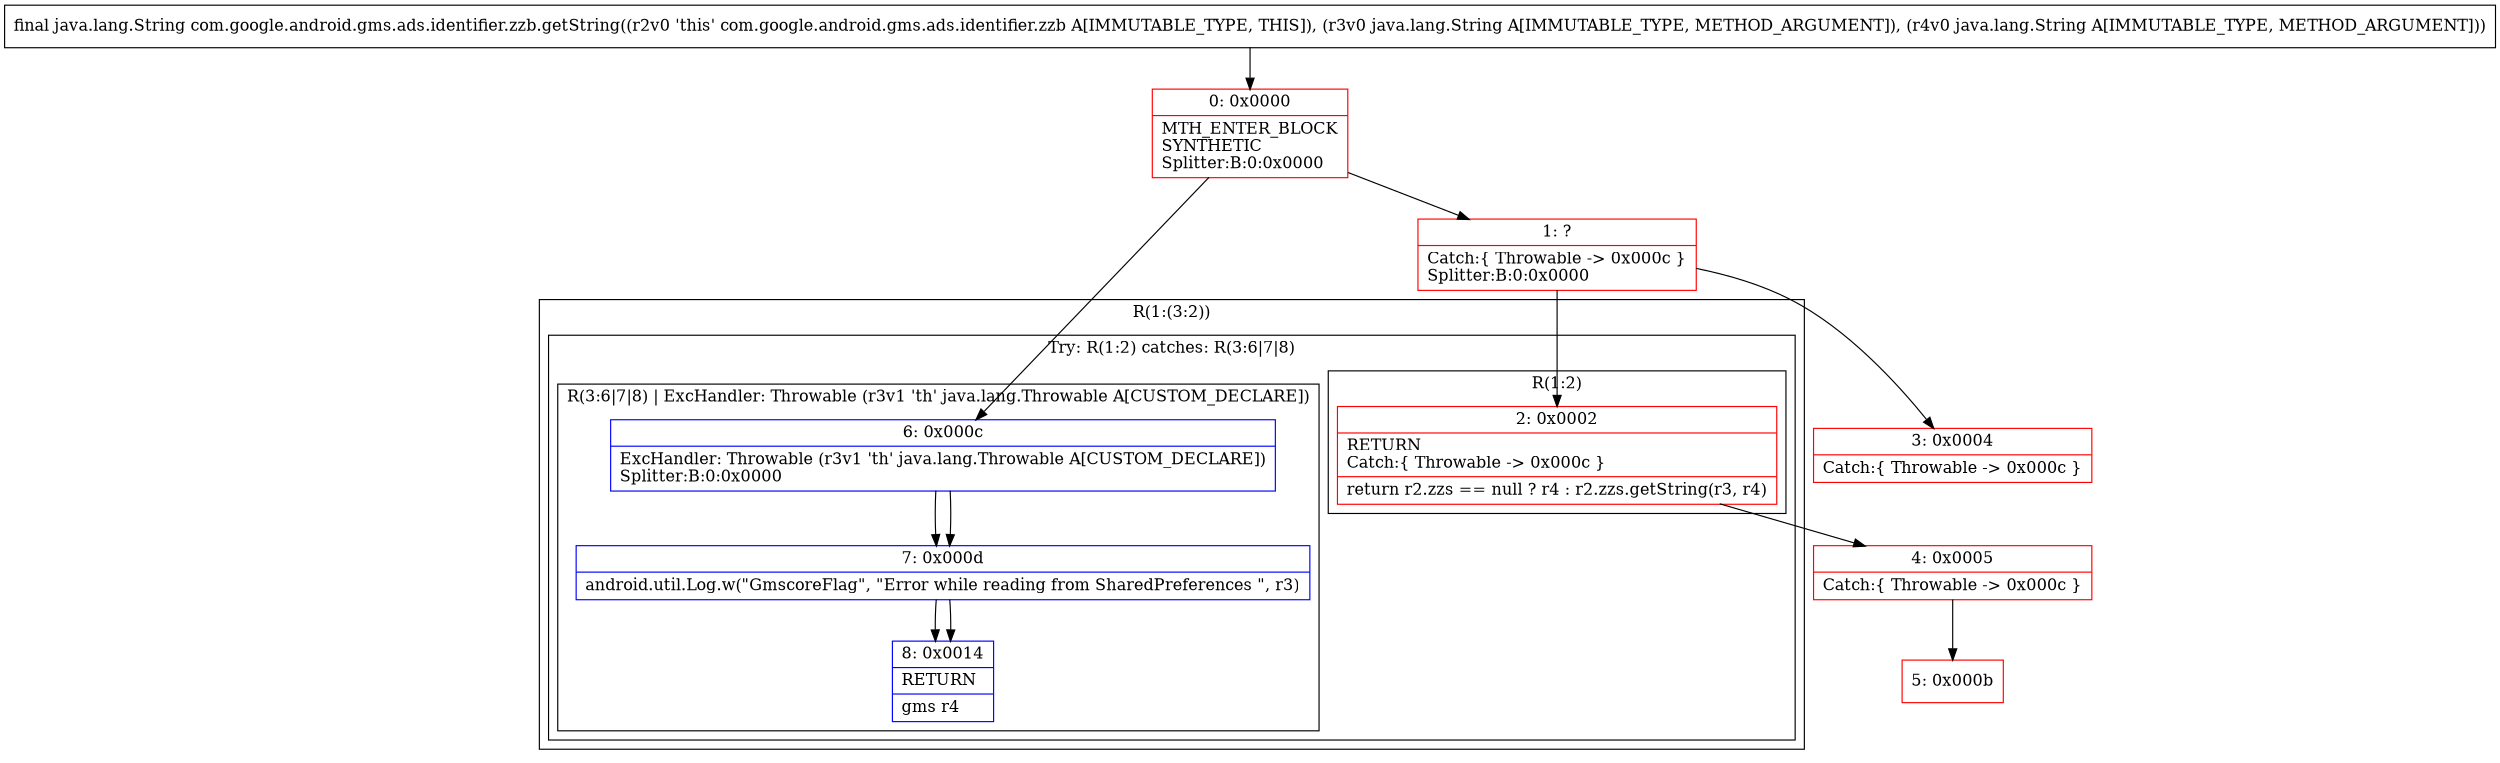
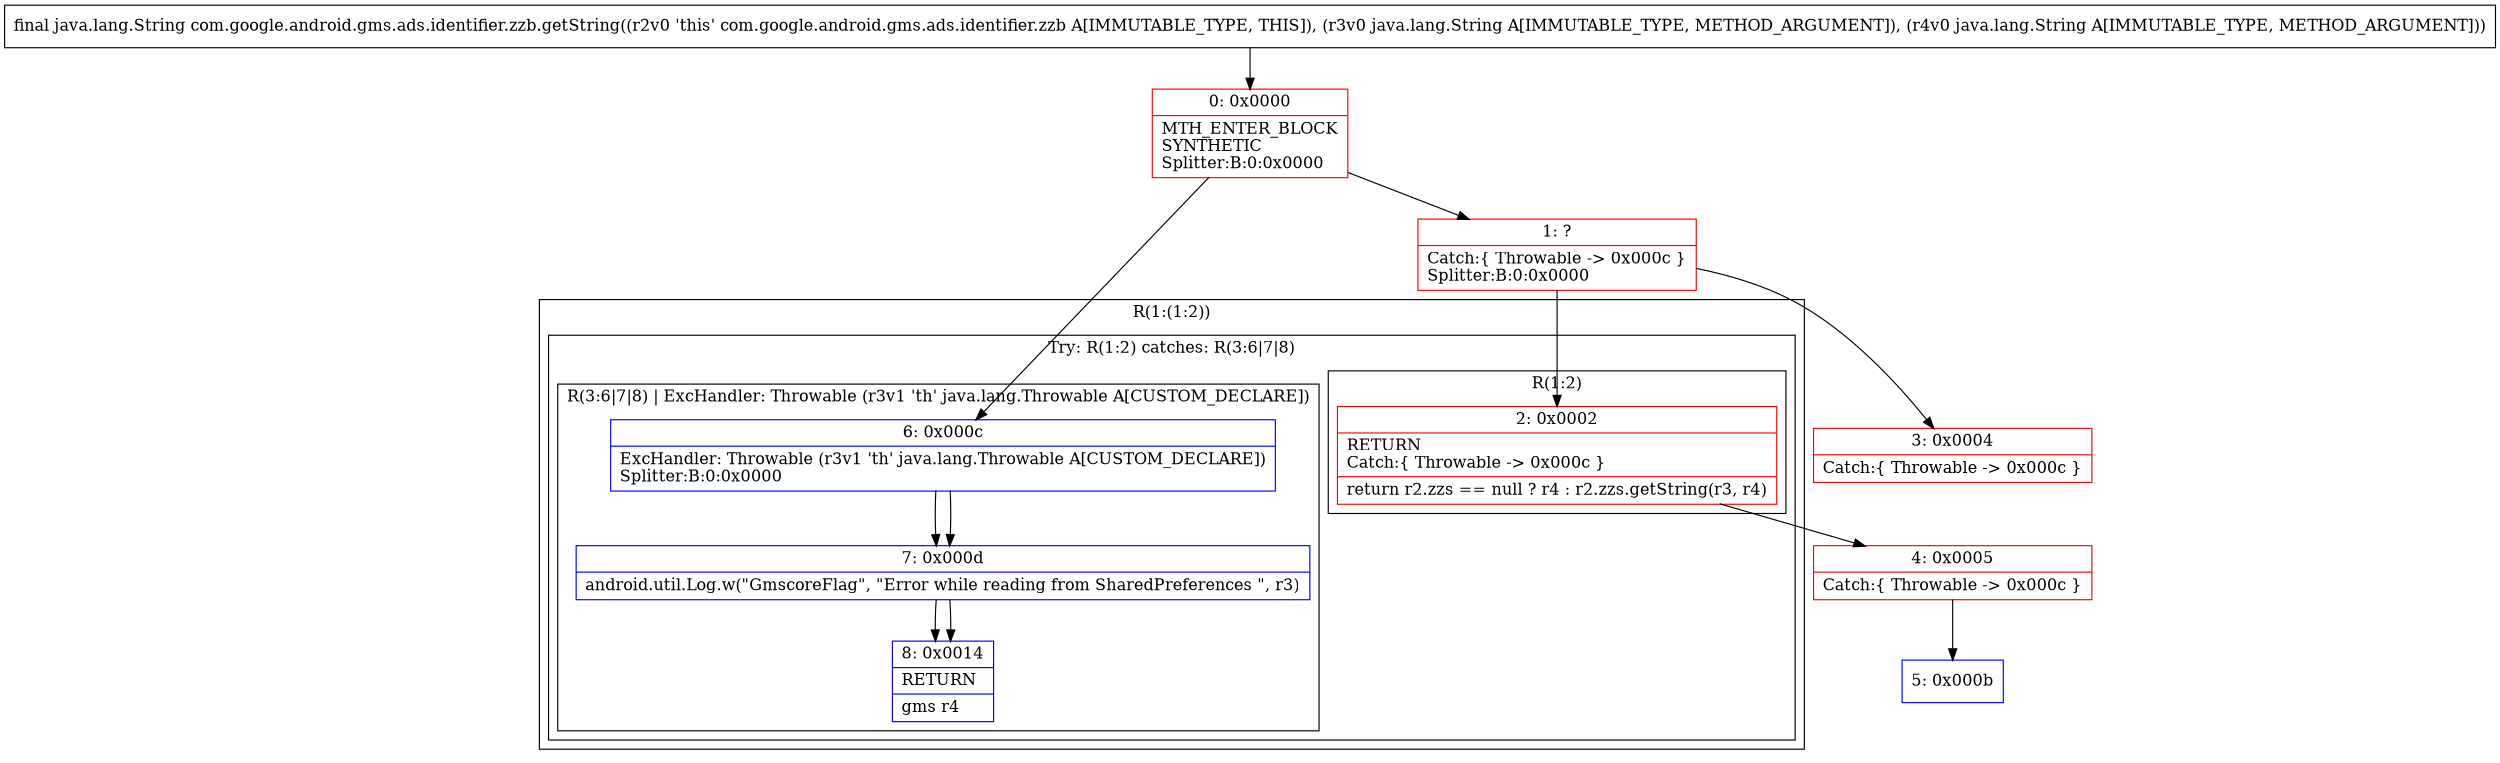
cluster "R(1:(3:2))": label "R(1:(3:2))" -> "R(1:(1:2))"
node "5: 0x000b": color red -> blue
